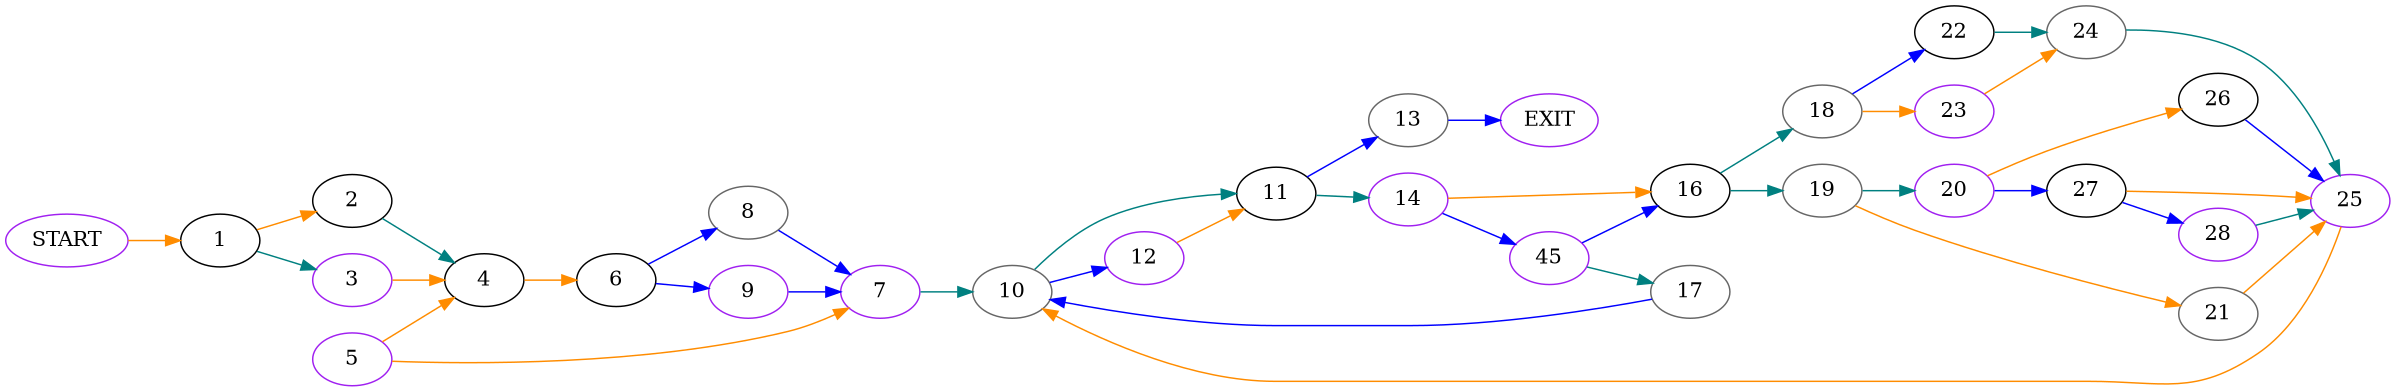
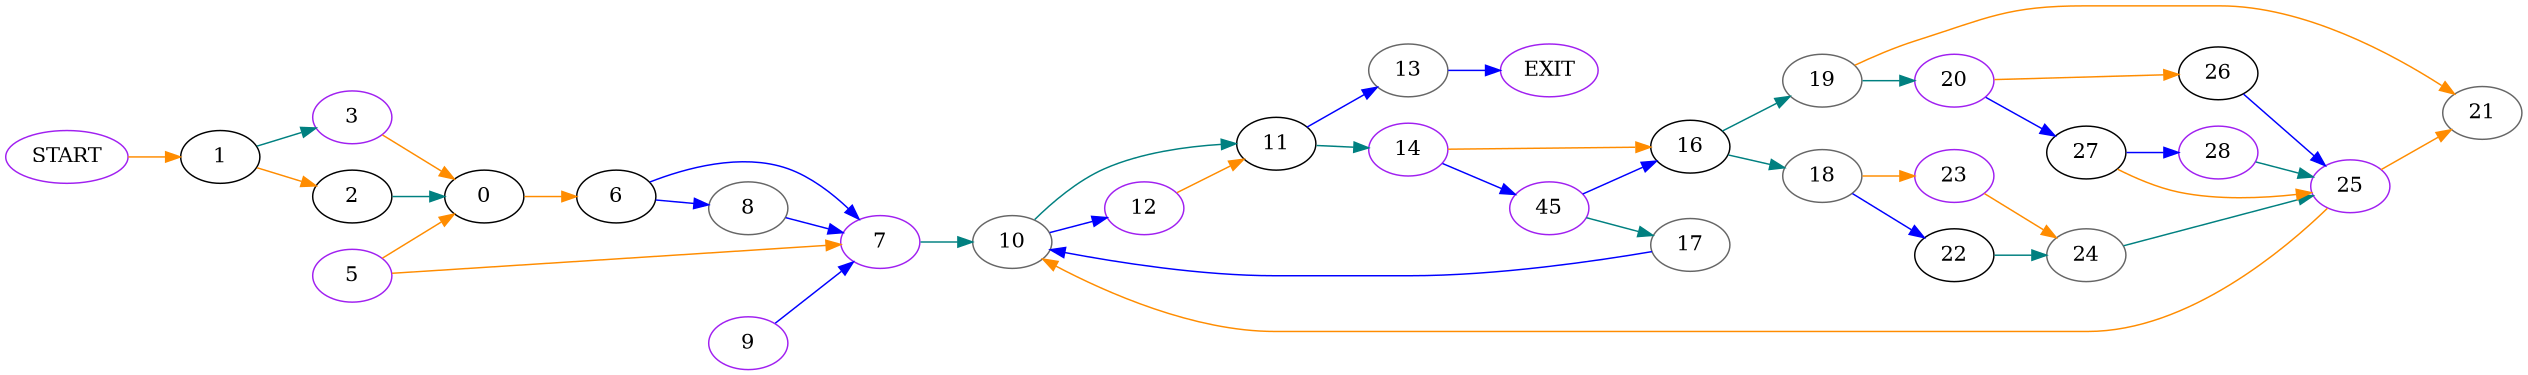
edge "21" -> "25": reversed
node "4": label "4" -> "0"
edge "6" -> "9": now "6" -> "7"
